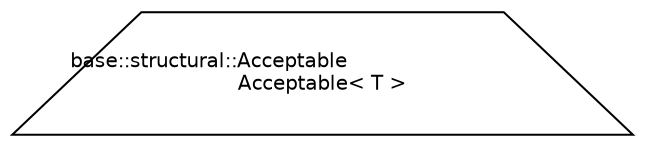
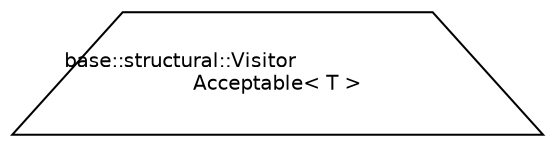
node "base::structural::Acceptable Acceptable< T >": label "base::structural::Acceptable Acceptable< T >" -> "base::structural::Visitor Acceptable< T >"
